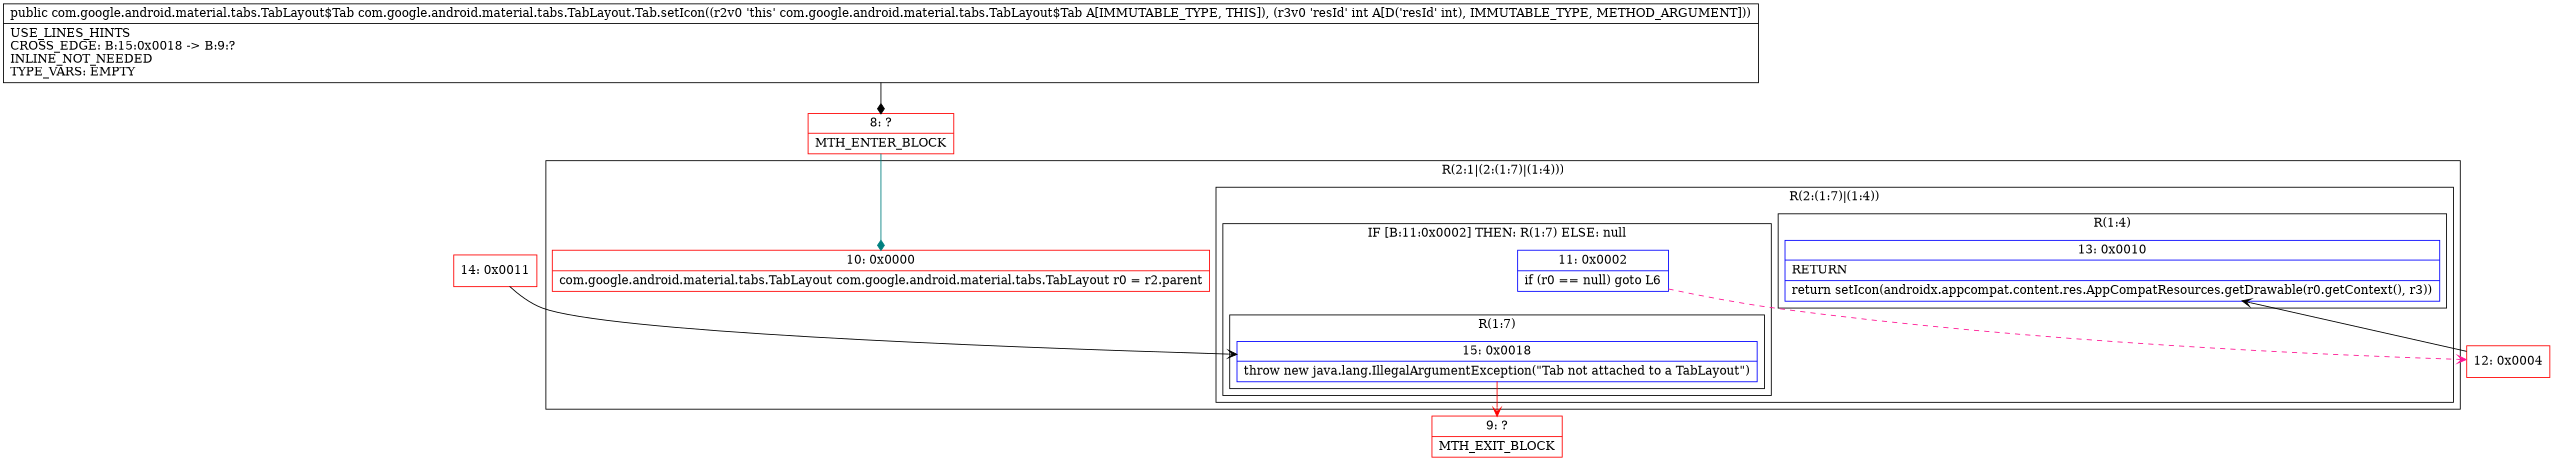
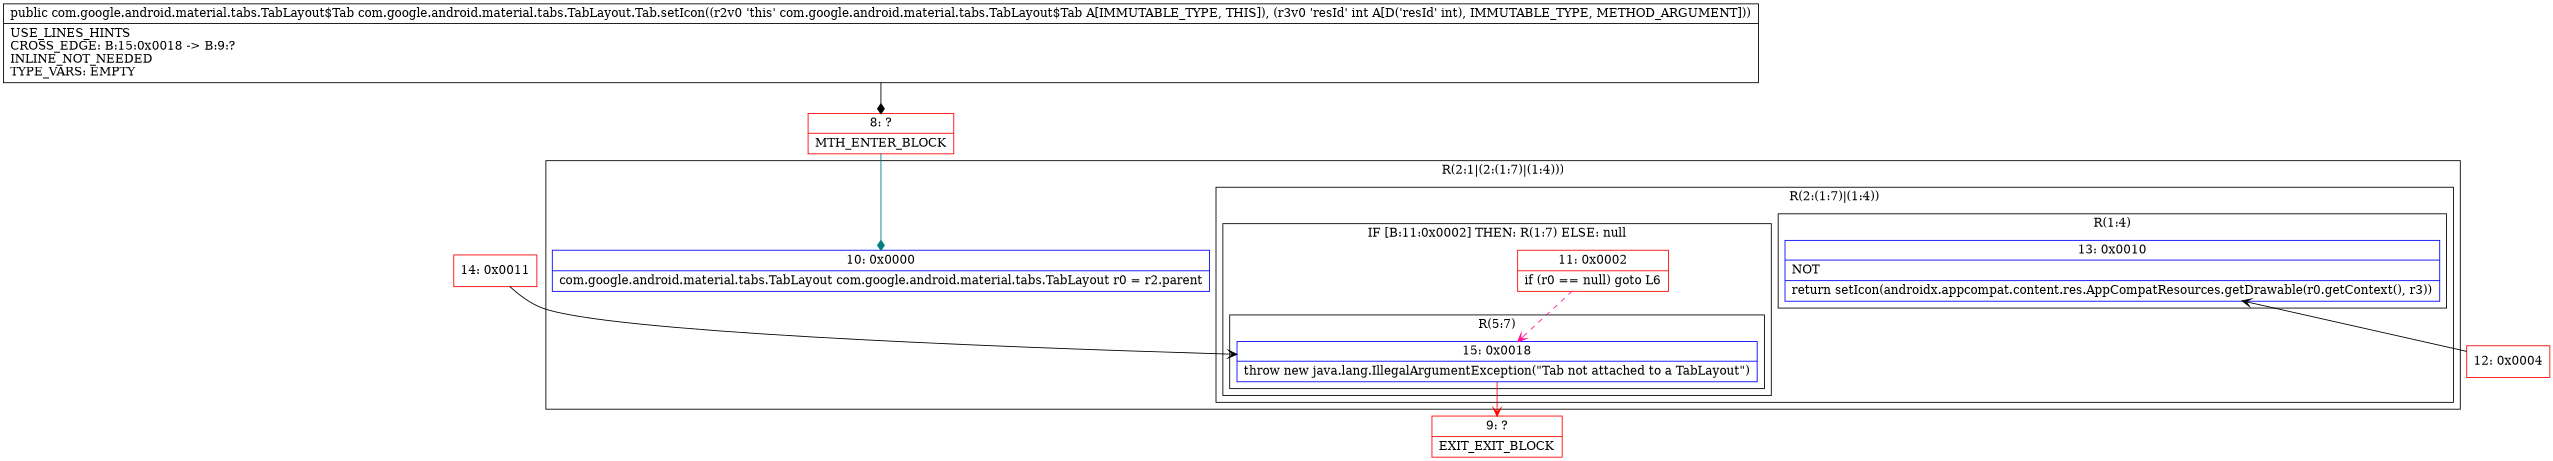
node "13: 0x0010": text "RETURN" -> "NOT"
node "10: 0x0000": color red -> blue
node "11: 0x0002": color blue -> red
cluster "R(1:7)": label "R(1:7)" -> "R(5:7)"
edge "11: 0x0002" -> "12: 0x0004": now "11: 0x0002" -> "15: 0x0018"
node "9: ?": text "MTH_EXIT_BLOCK" -> "EXIT_EXIT_BLOCK"
